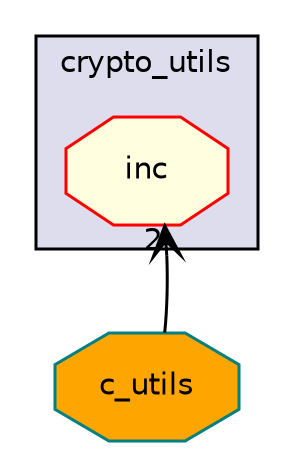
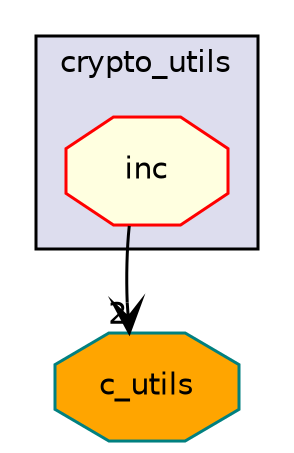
edge "c_utils" -> "inc": reversed
